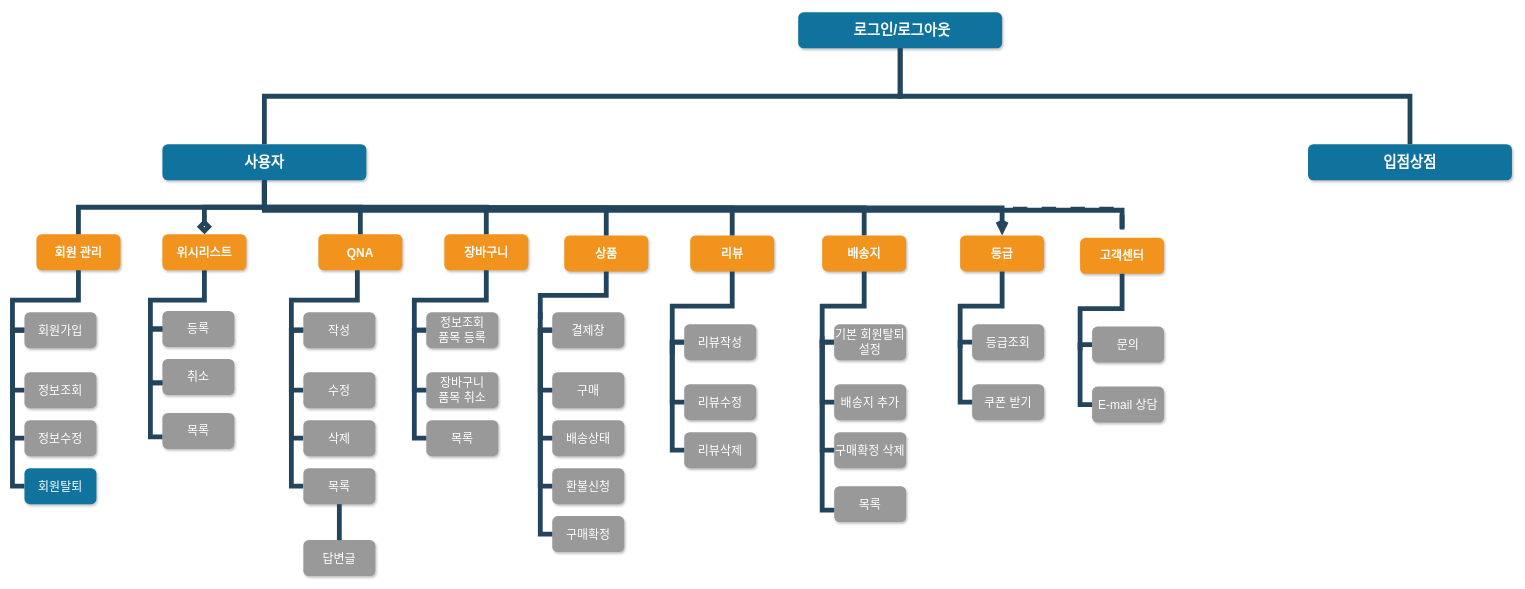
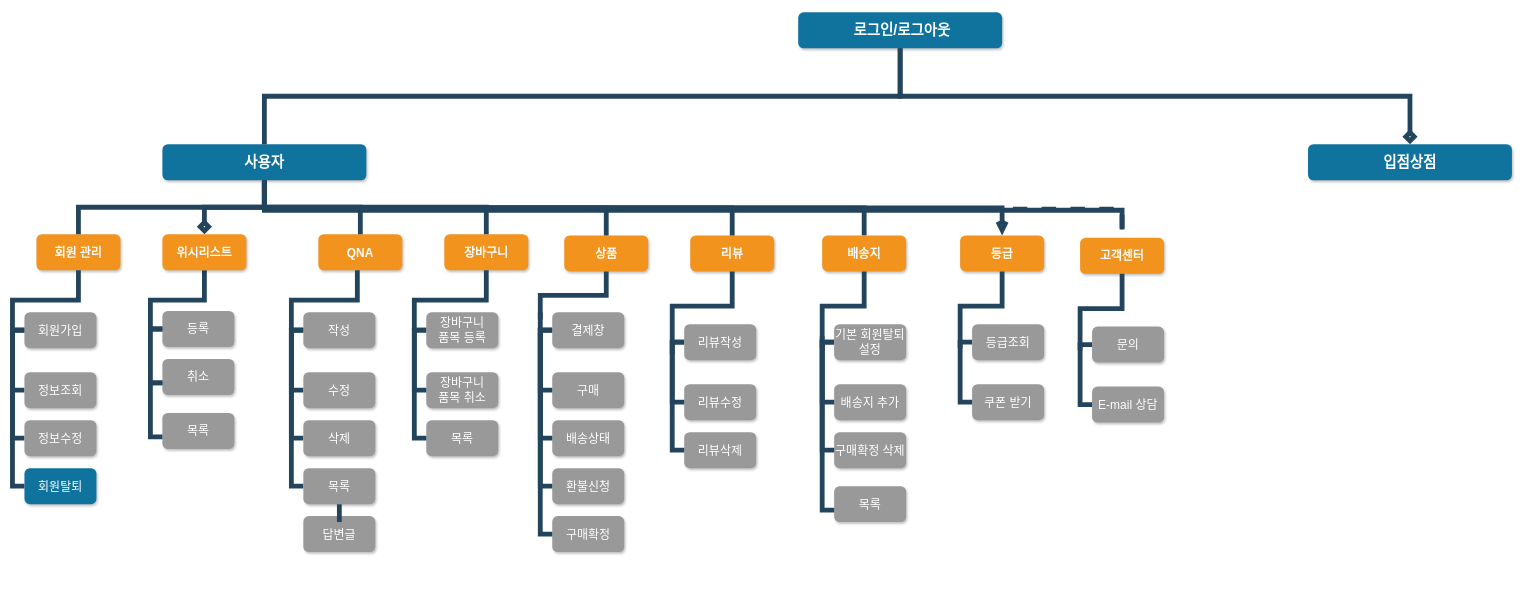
edge "로그인/로그아웃" -- "입점상점": arrowhead none -> diamond
node "정보조회 품목 등록": label "정보조회 품목 등록" -> "장바구니 품목 등록"
node "답변글": moved (339, 558) -> (339, 534)
